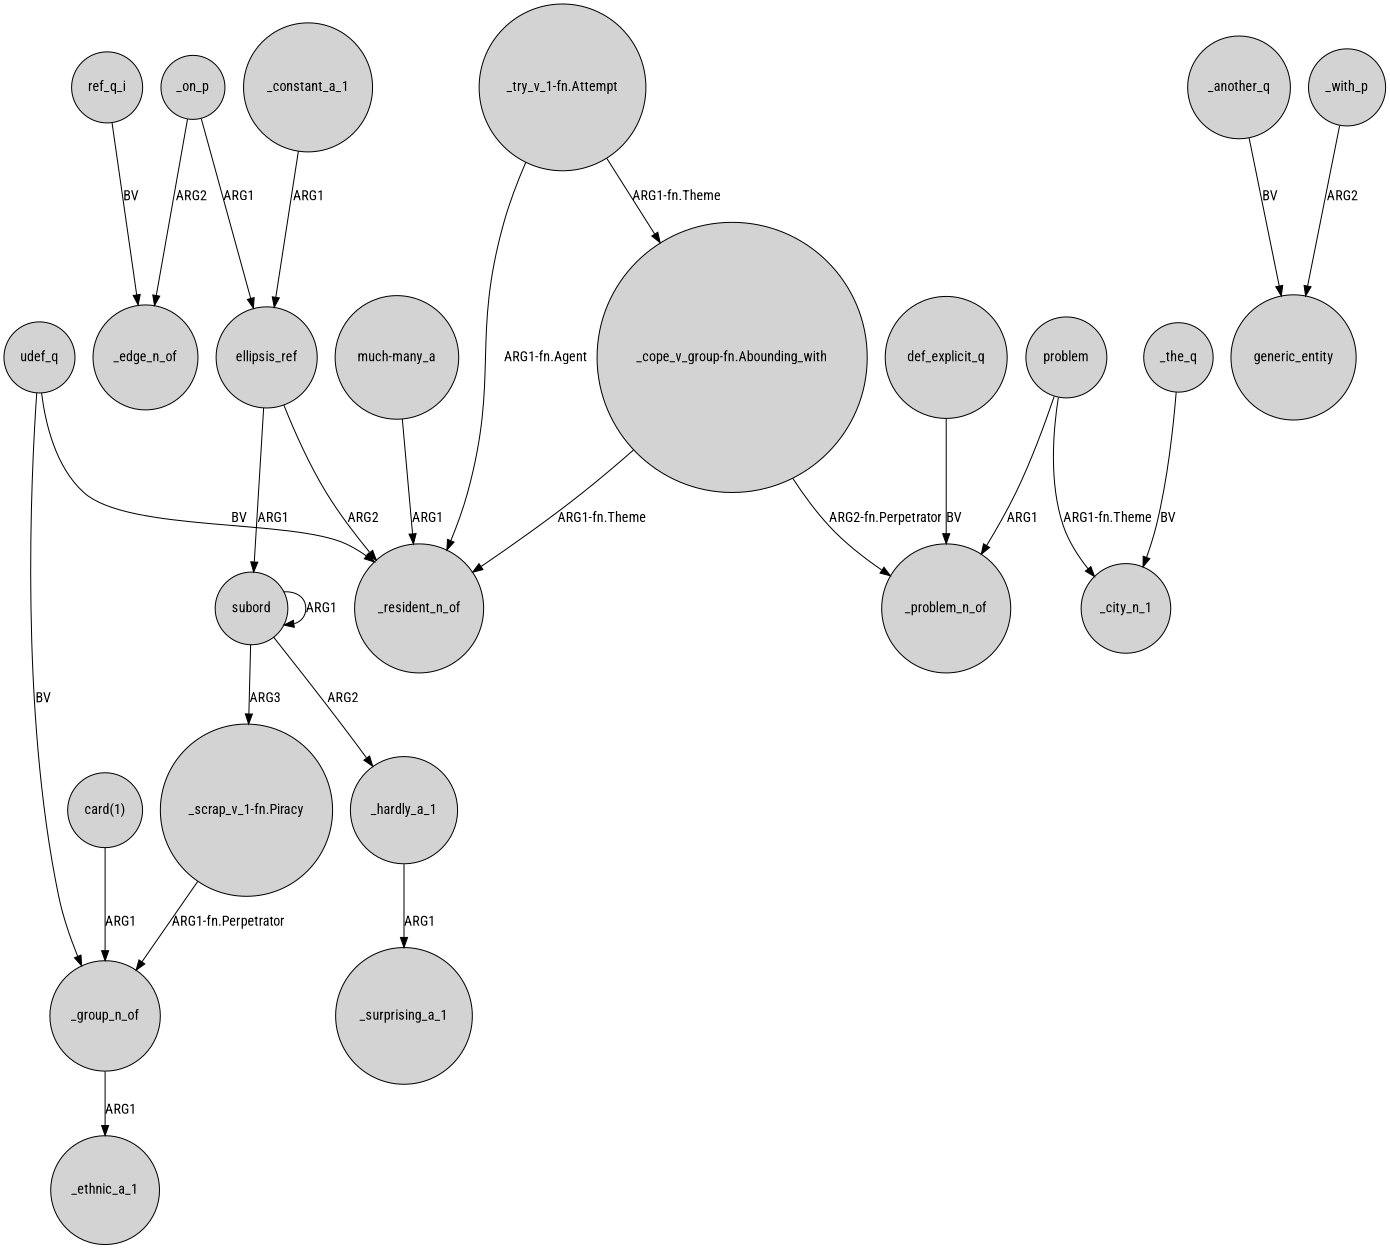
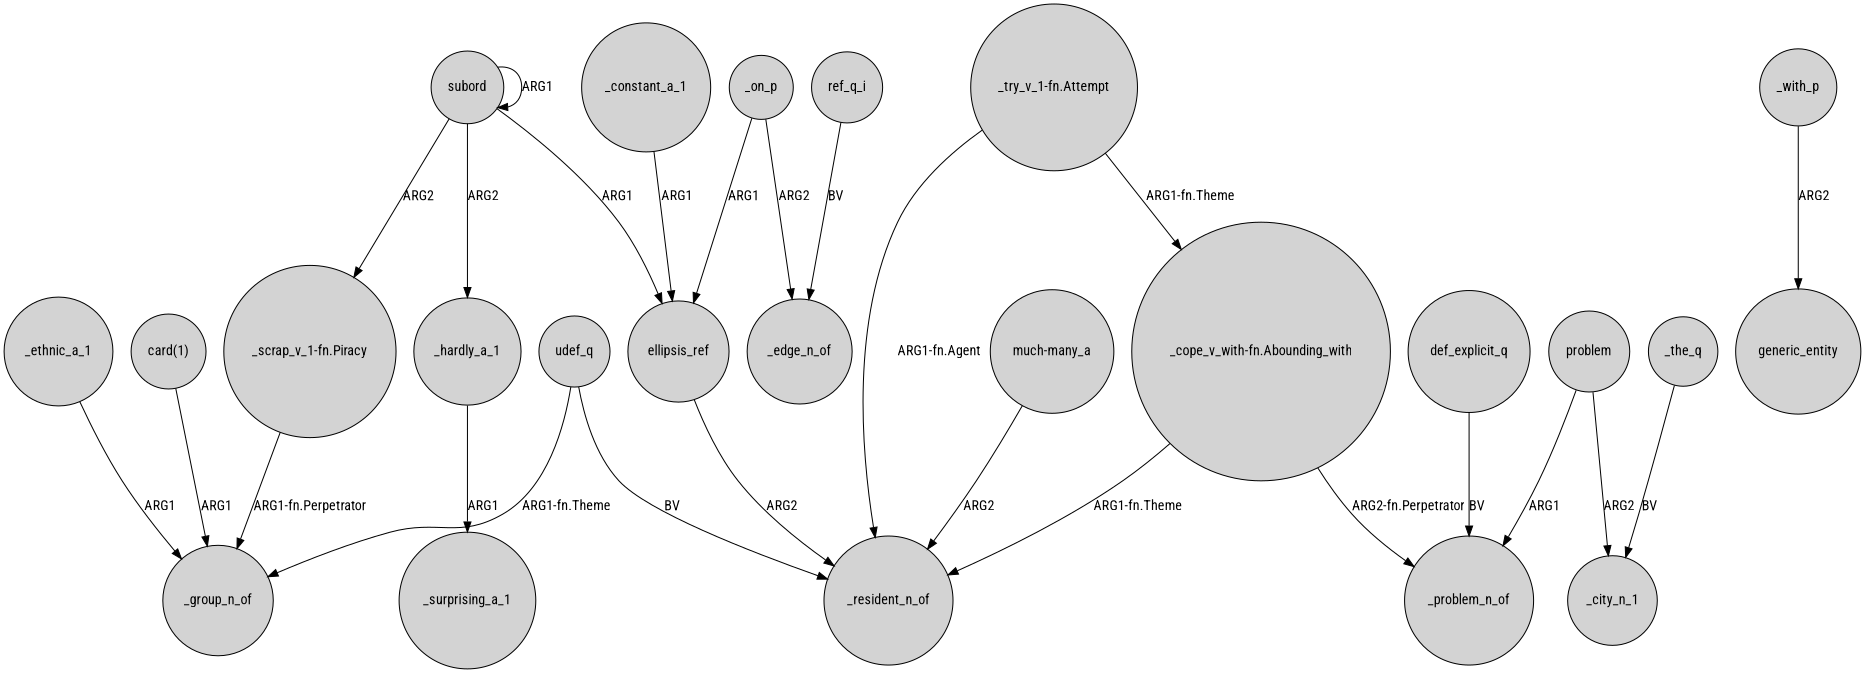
node "_another_q": removed
node "_cope_v_group-fn.Abounding_with": label "_cope_v_group-fn.Abounding_with" -> "_cope_v_with-fn.Abounding_with"
edge "ellipsis_ref" -> "subord": reversed
edge "much-many_a" -> "_resident_n_of": label "ARG1" -> "ARG2"
edge "problem" -> "_city_n_1": label "ARG1-fn.Theme" -> "ARG2"
edge "udef_q" -> "_group_n_of": label "BV" -> "ARG1-fn.Theme"
edge "subord" -> "_scrap_v_1-fn.Piracy": label "ARG3" -> "ARG2"
edge "_group_n_of" -> "_ethnic_a_1": reversed
